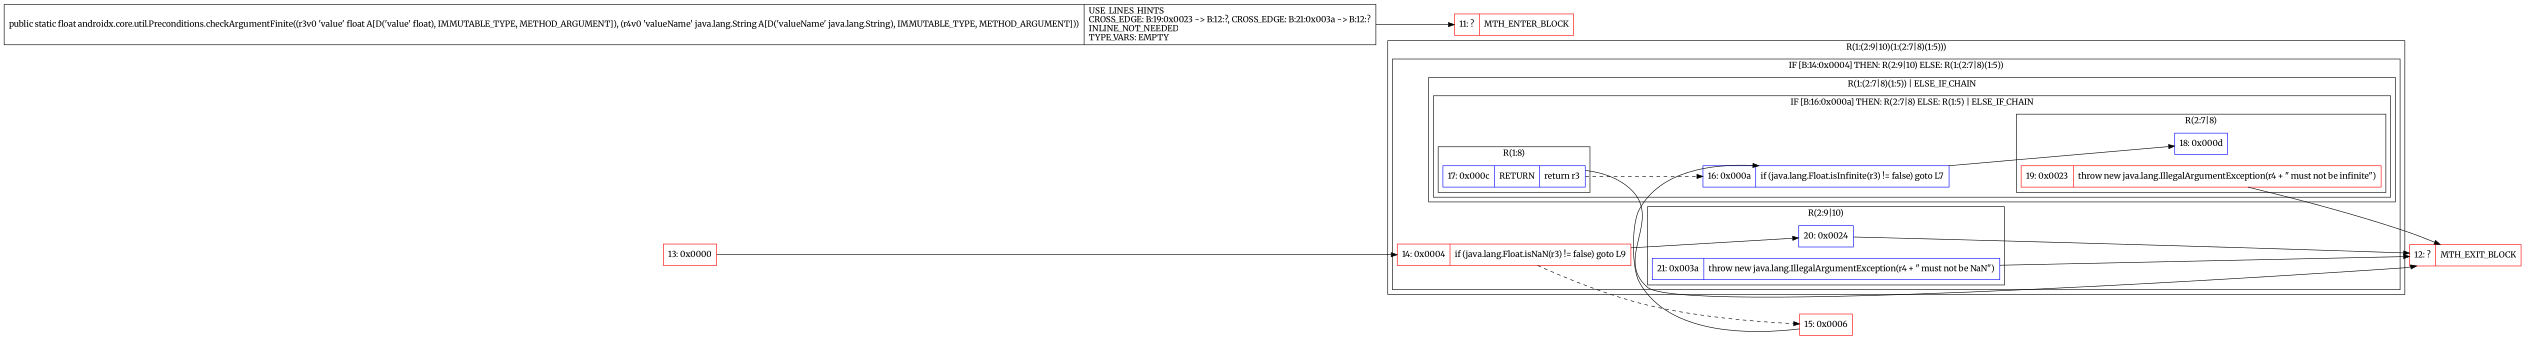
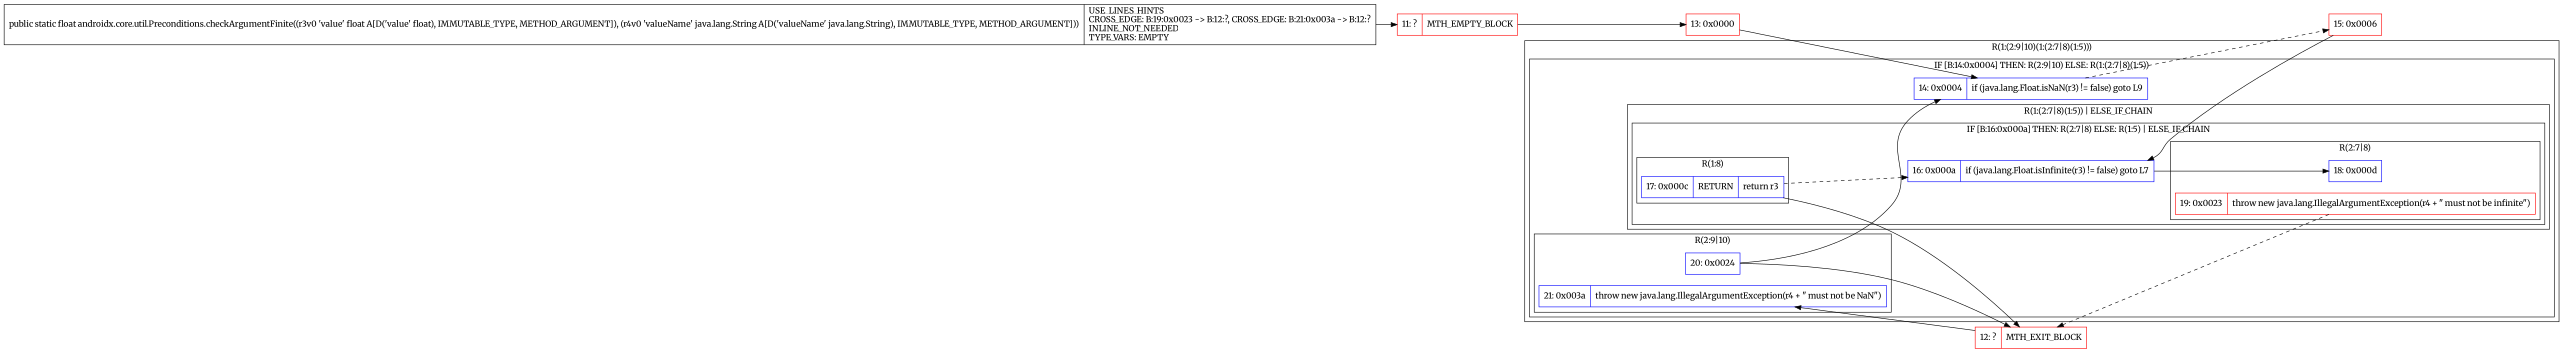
node "11: ?": text "MTH_ENTER_BLOCK" -> "MTH_EMPTY_BLOCK"
edge "11: ?" -> "13: 0x0000": added
edge "19: 0x0023" -> "12: ?": style solid -> dashed
edge "14: 0x0004" -> "20: 0x0024": reversed
node "14: 0x0004": color red -> blue
edge "21: 0x003a" -> "12: ?": reversed
